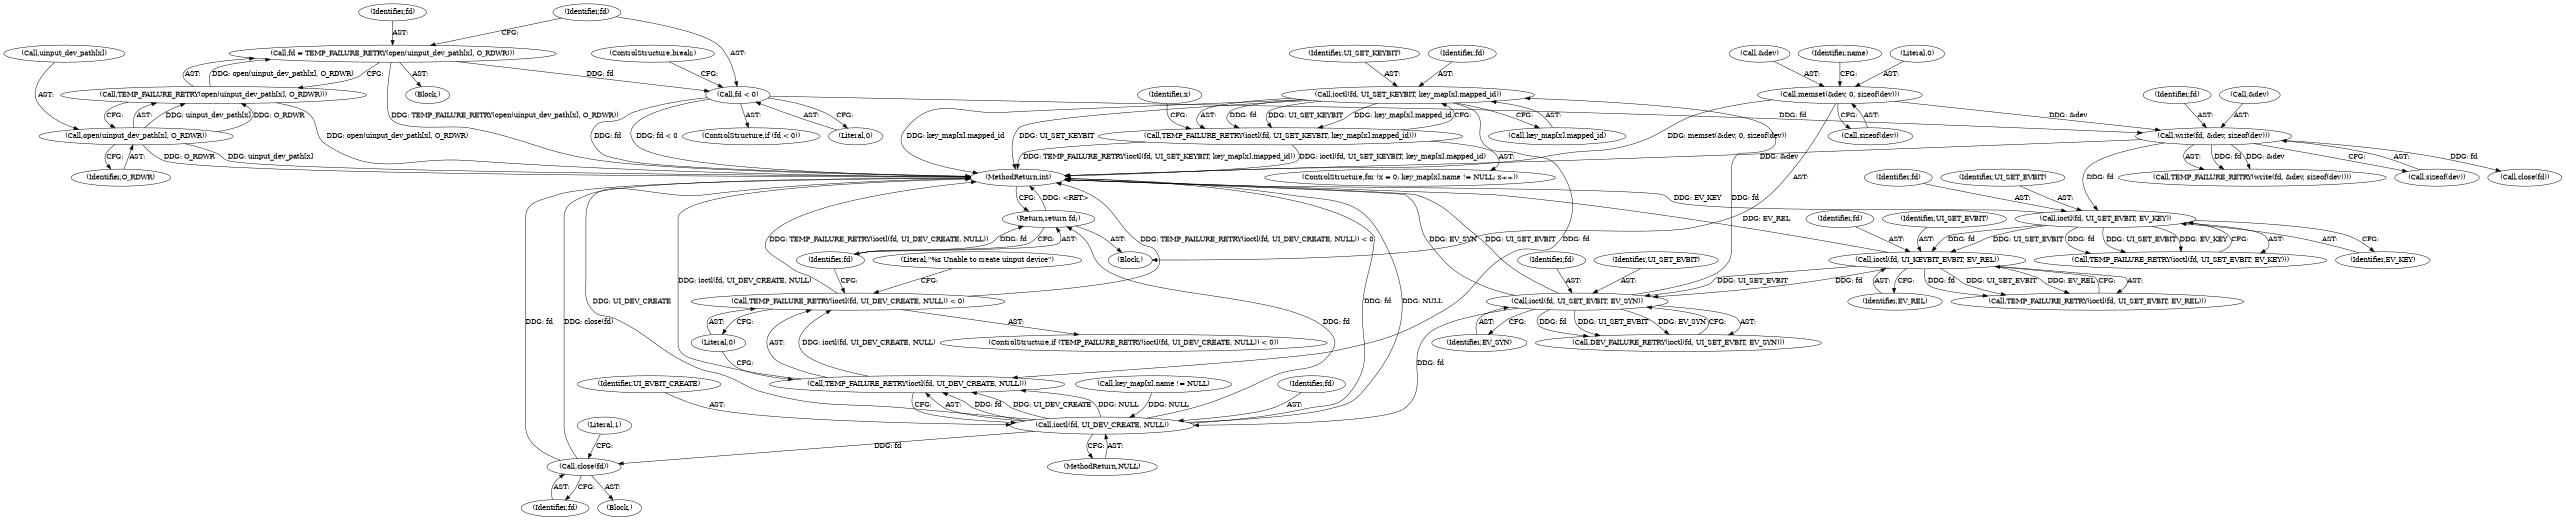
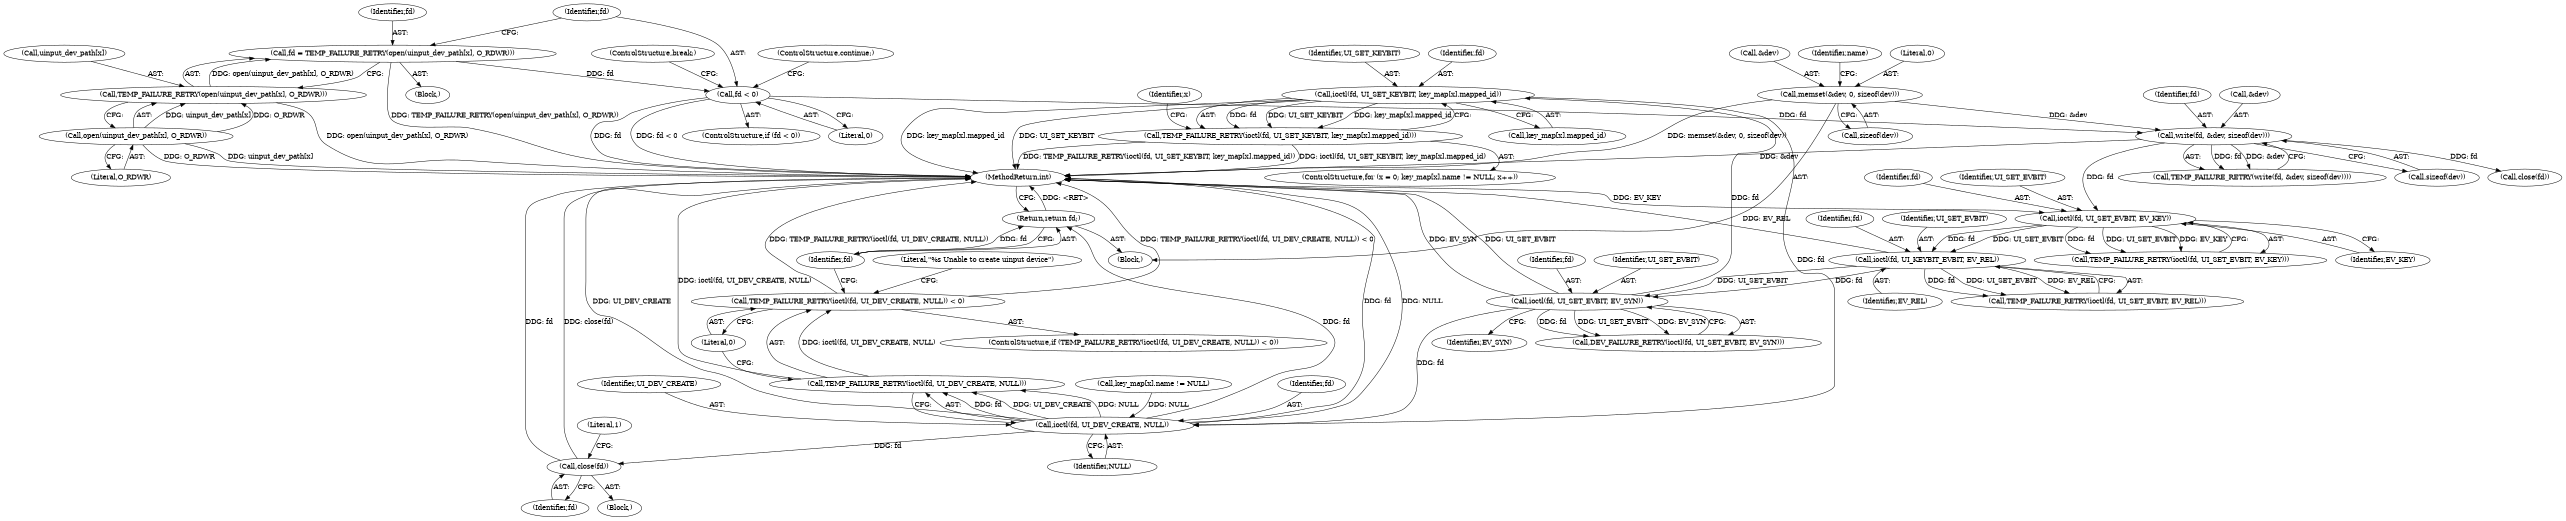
node "(ControlStructure,continue;)": added
edge "(Call,uinput_dev_path[x])" -> "(Call,open(uinput_dev_path[x], O_RDWR))": now "(Call,uinput_dev_path[x])" -> "(Call,TEMP_FAILURE_RETRY(open(uinput_dev_path[x], O_RDWR)))"
edge "(Call,TEMP_FAILURE_RETRY(write(fd, &dev, sizeof(dev))))" -> "(Call,write(fd, &dev, sizeof(dev)))": added, label "CFG:"
node "(Identifier,O_RDWR)": label "(Identifier,O_RDWR)" -> "(Literal,O_RDWR)"
edge "(Call,ioctl(fd, UI_SET_EVBIT, EV_KEY))" -> "(MethodReturn,int)": reversed
edge "(Call,ioctl(fd, UI_KEYBIT_EVBIT, EV_REL))" -> "(Identifier,EV_REL)": removed, label "CFG:"
edge "(Identifier,EV_SYN)" -> "(Call,ioctl(fd, UI_SET_EVBIT, EV_SYN))": removed, label "AST:"
edge "(Call,ioctl(fd, UI_SET_KEYBIT, key_map[x].mapped_id))" -> "(Call,TEMP_FAILURE_RETRY(ioctl(fd, UI_DEV_CREATE, NULL)))": now "(Call,ioctl(fd, UI_SET_KEYBIT, key_map[x].mapped_id))" -> "(Call,ioctl(fd, UI_DEV_CREATE, NULL))"
node "(Identifier,UI_EVBIT_CREATE)": label "(Identifier,UI_EVBIT_CREATE)" -> "(Identifier,UI_DEV_CREATE)"
node "(MethodReturn,NULL)": label "(MethodReturn,NULL)" -> "(Identifier,NULL)"
